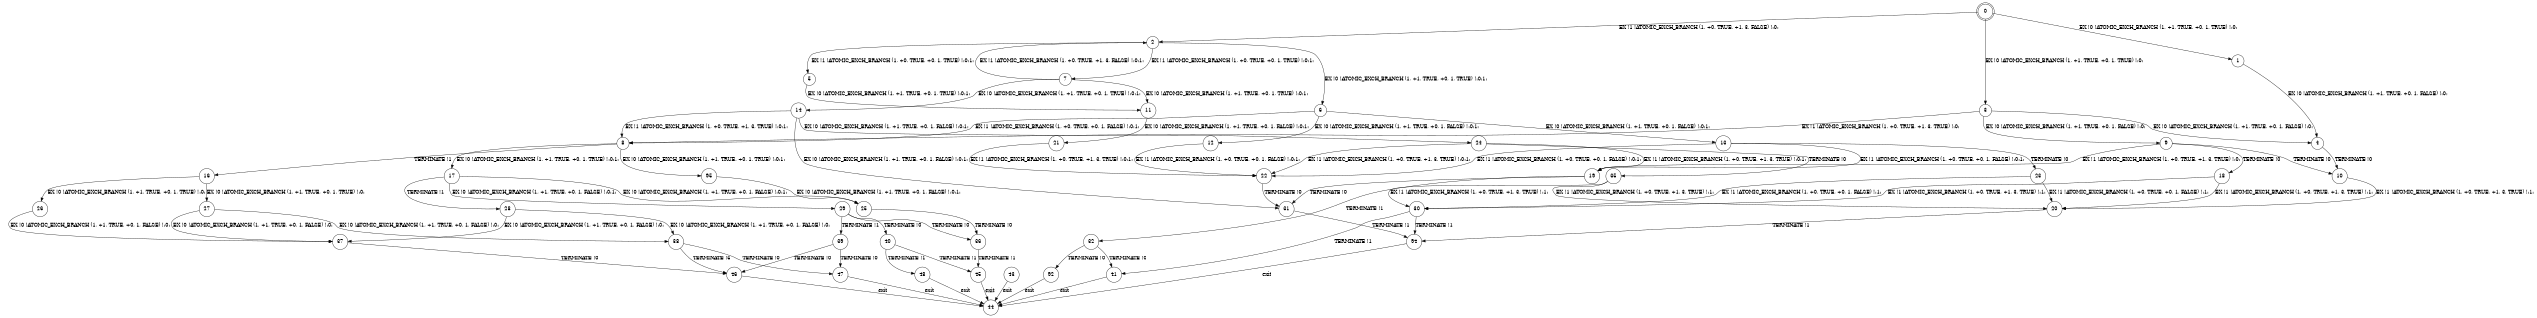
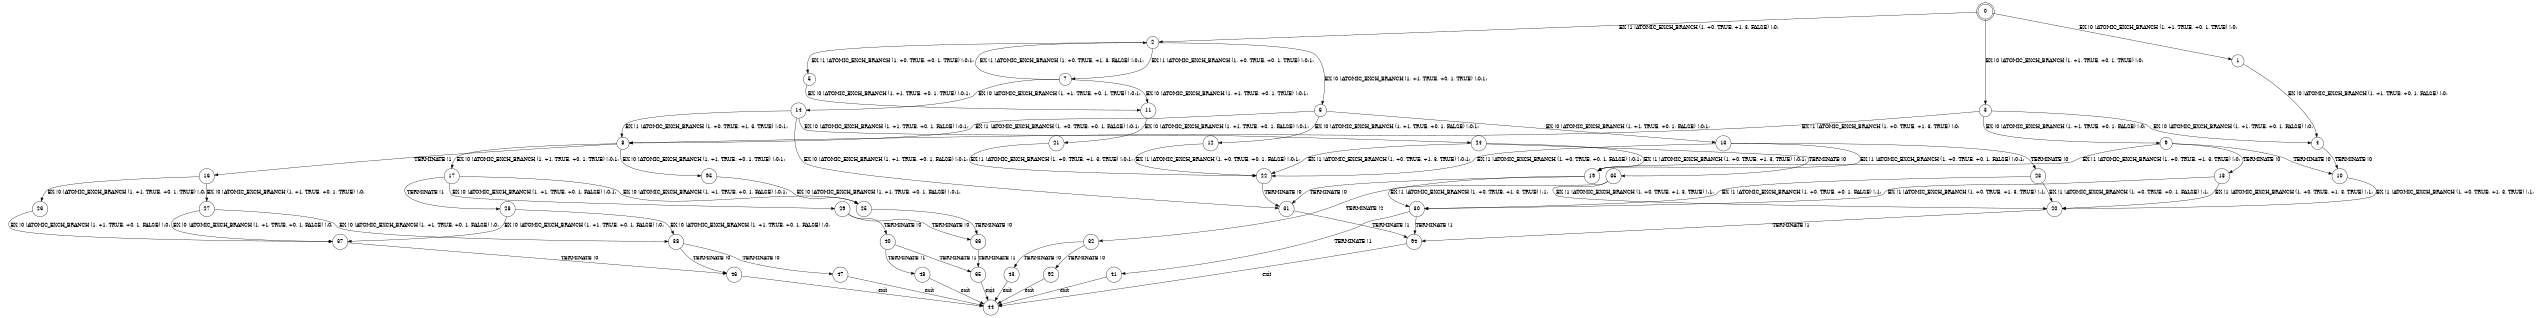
edge "19" -> "32": label "TERMINATE !1" -> "TERMINATE !2"
node "39": removed
edge "32" -> "41": now "32" -> "43"
edge "38" -> "46": label "TERMINATE !5" -> "TERMINATE !0"
node "45": label "45" -> "65"
